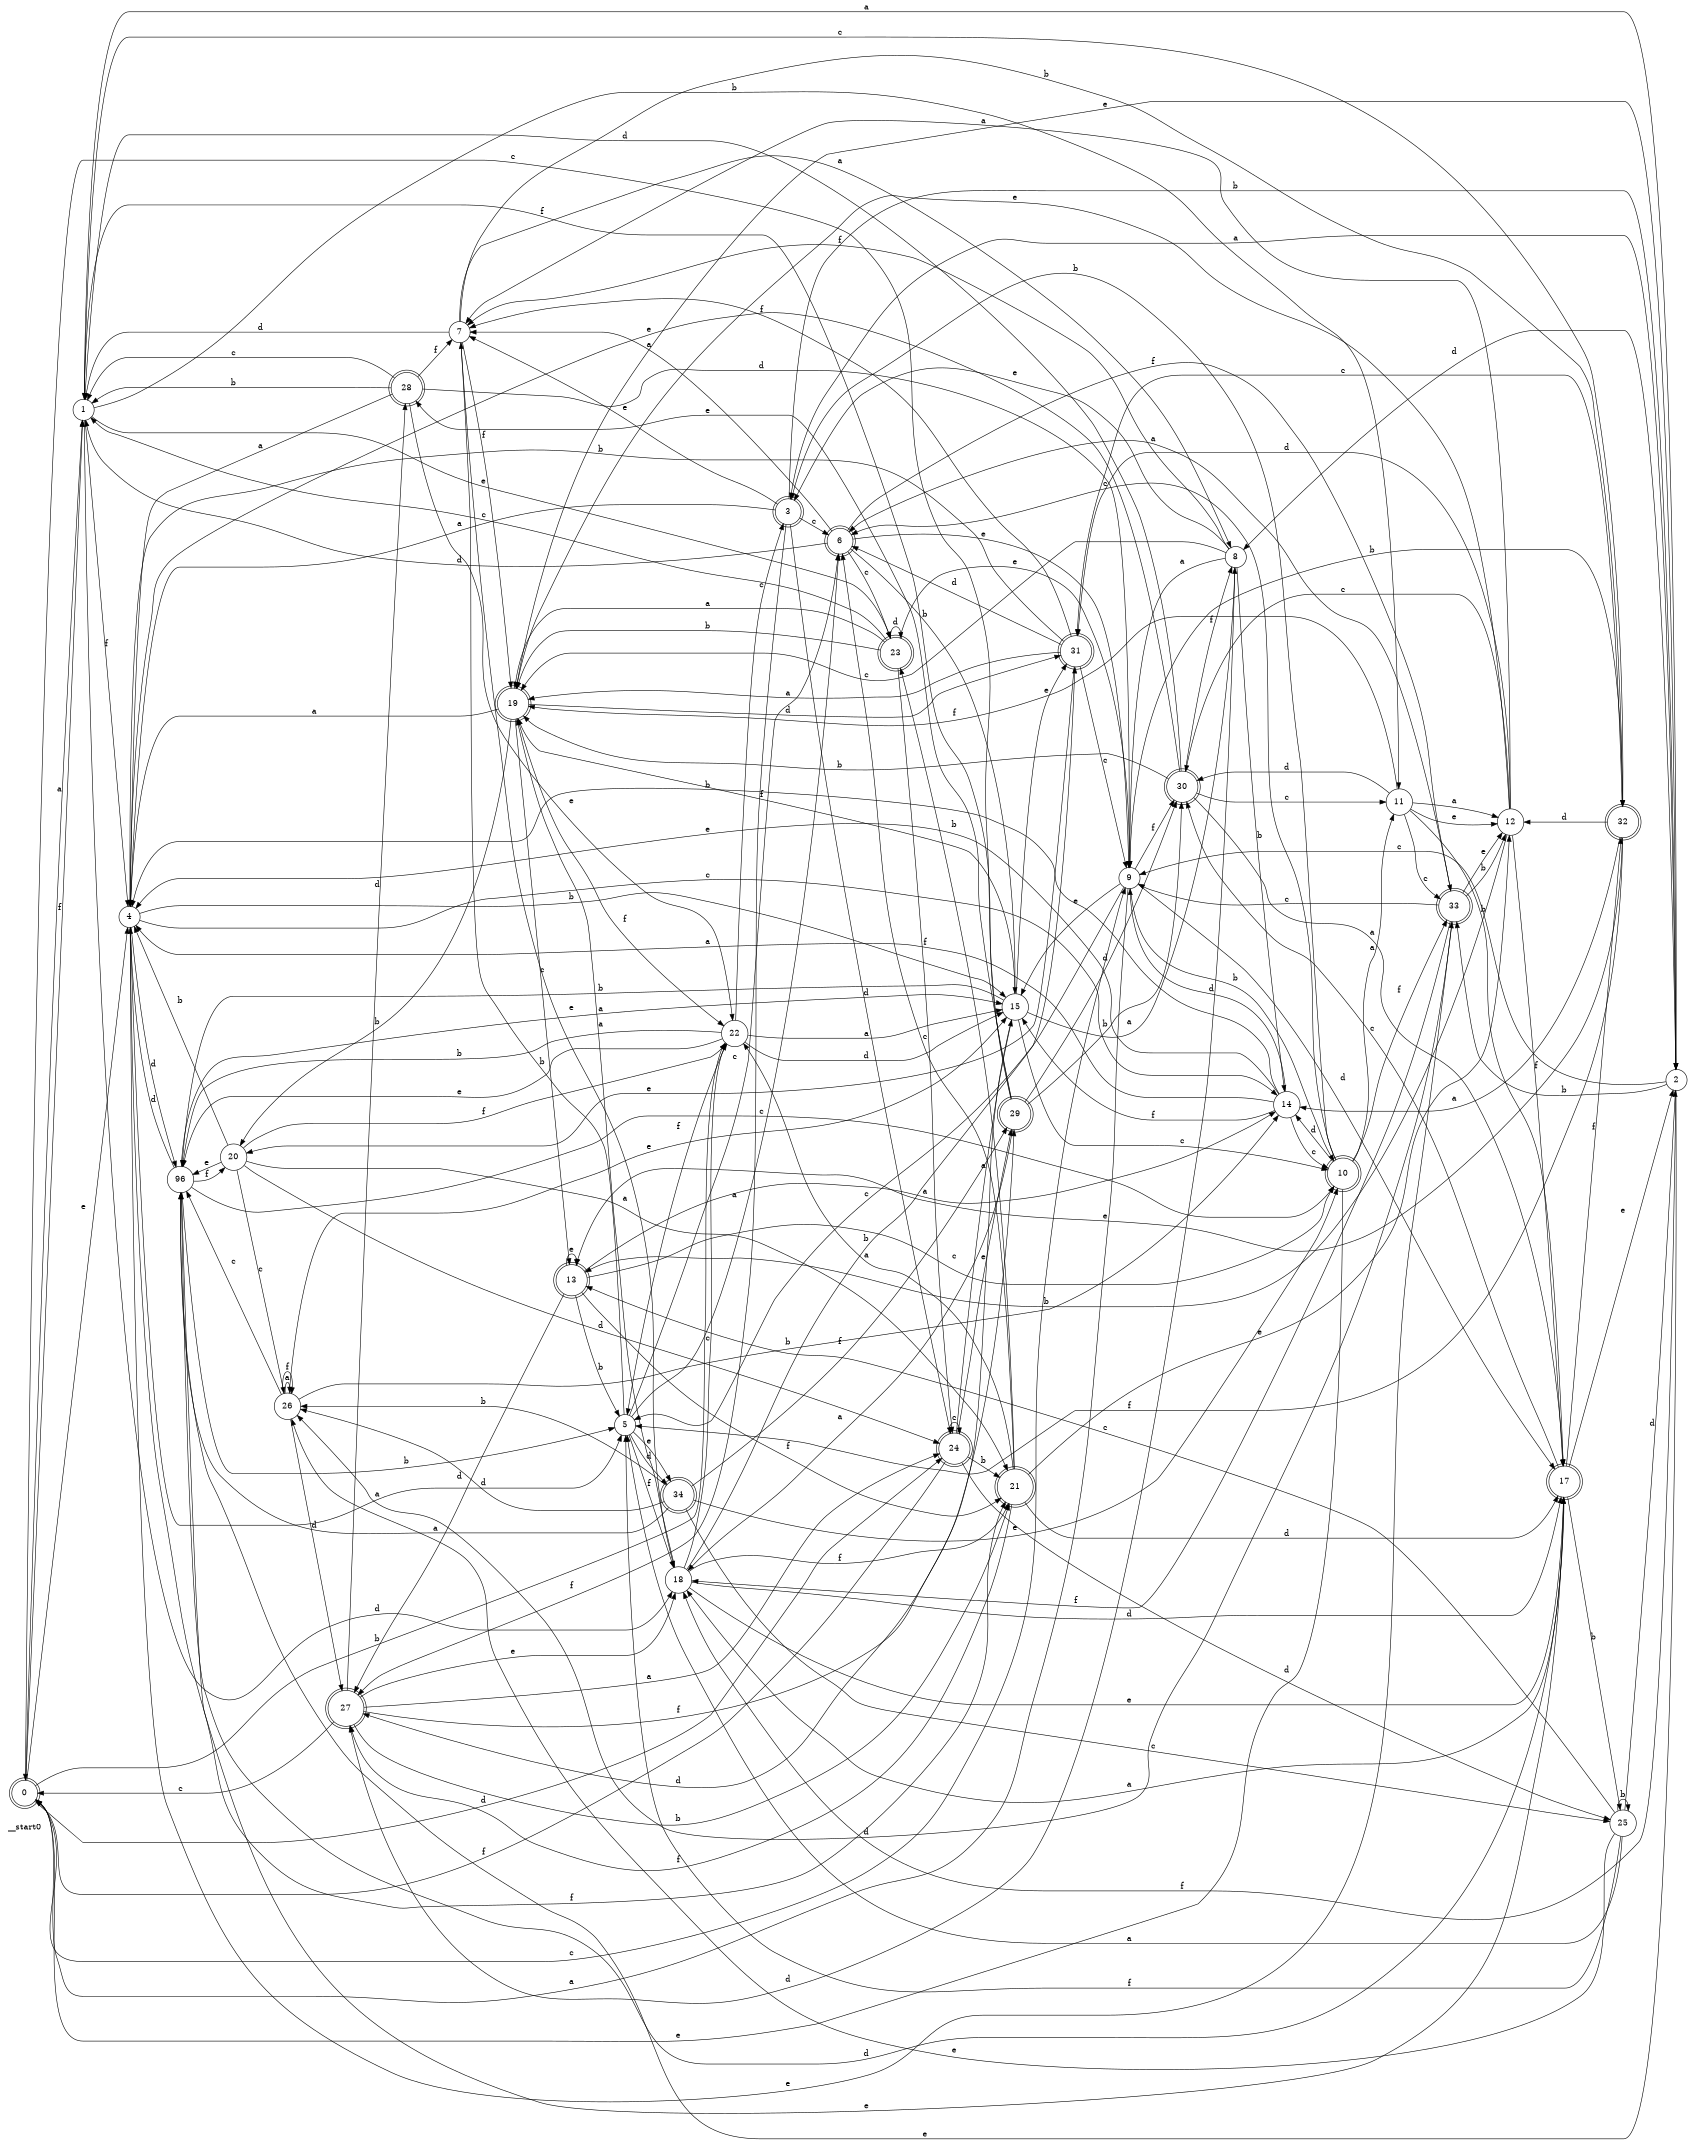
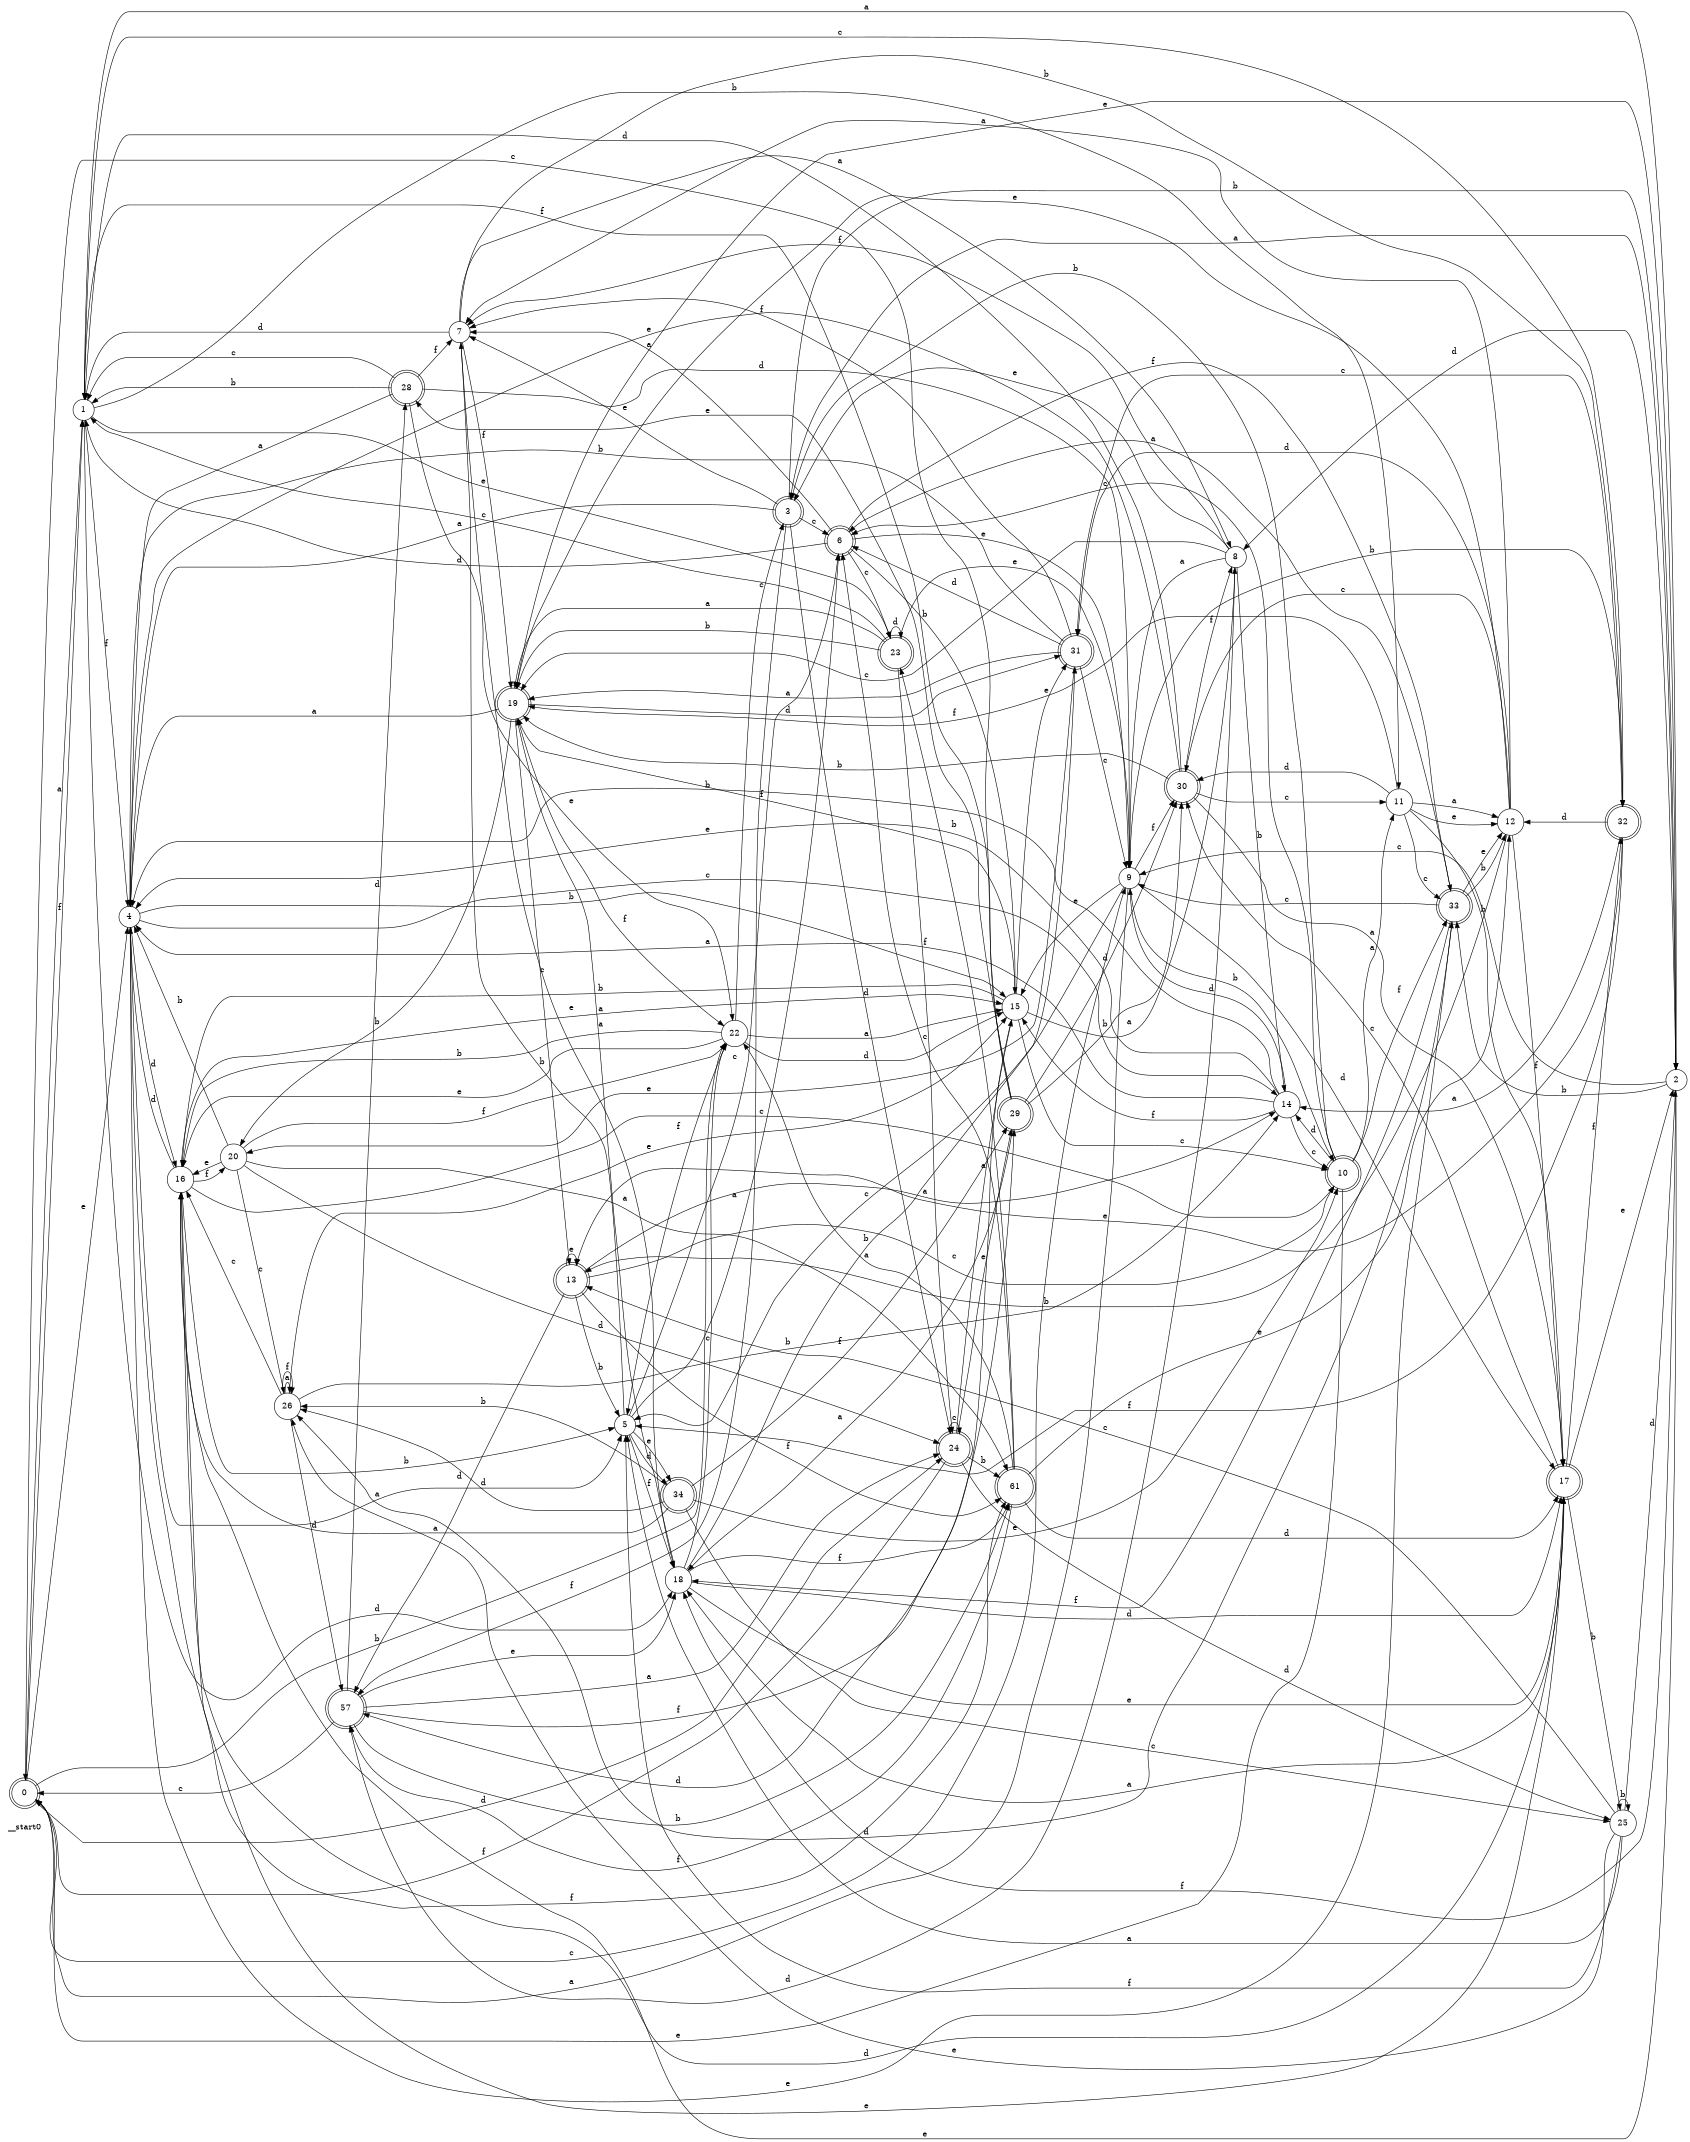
node "96": label "96" -> "16"
node "21": label "21" -> "61"
node "27": label "27" -> "57"
